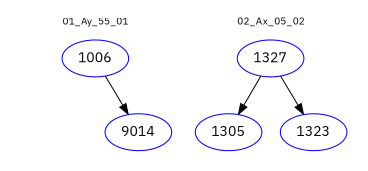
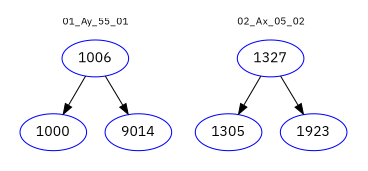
node "1000": added
node "1323": label "1323" -> "1923"
